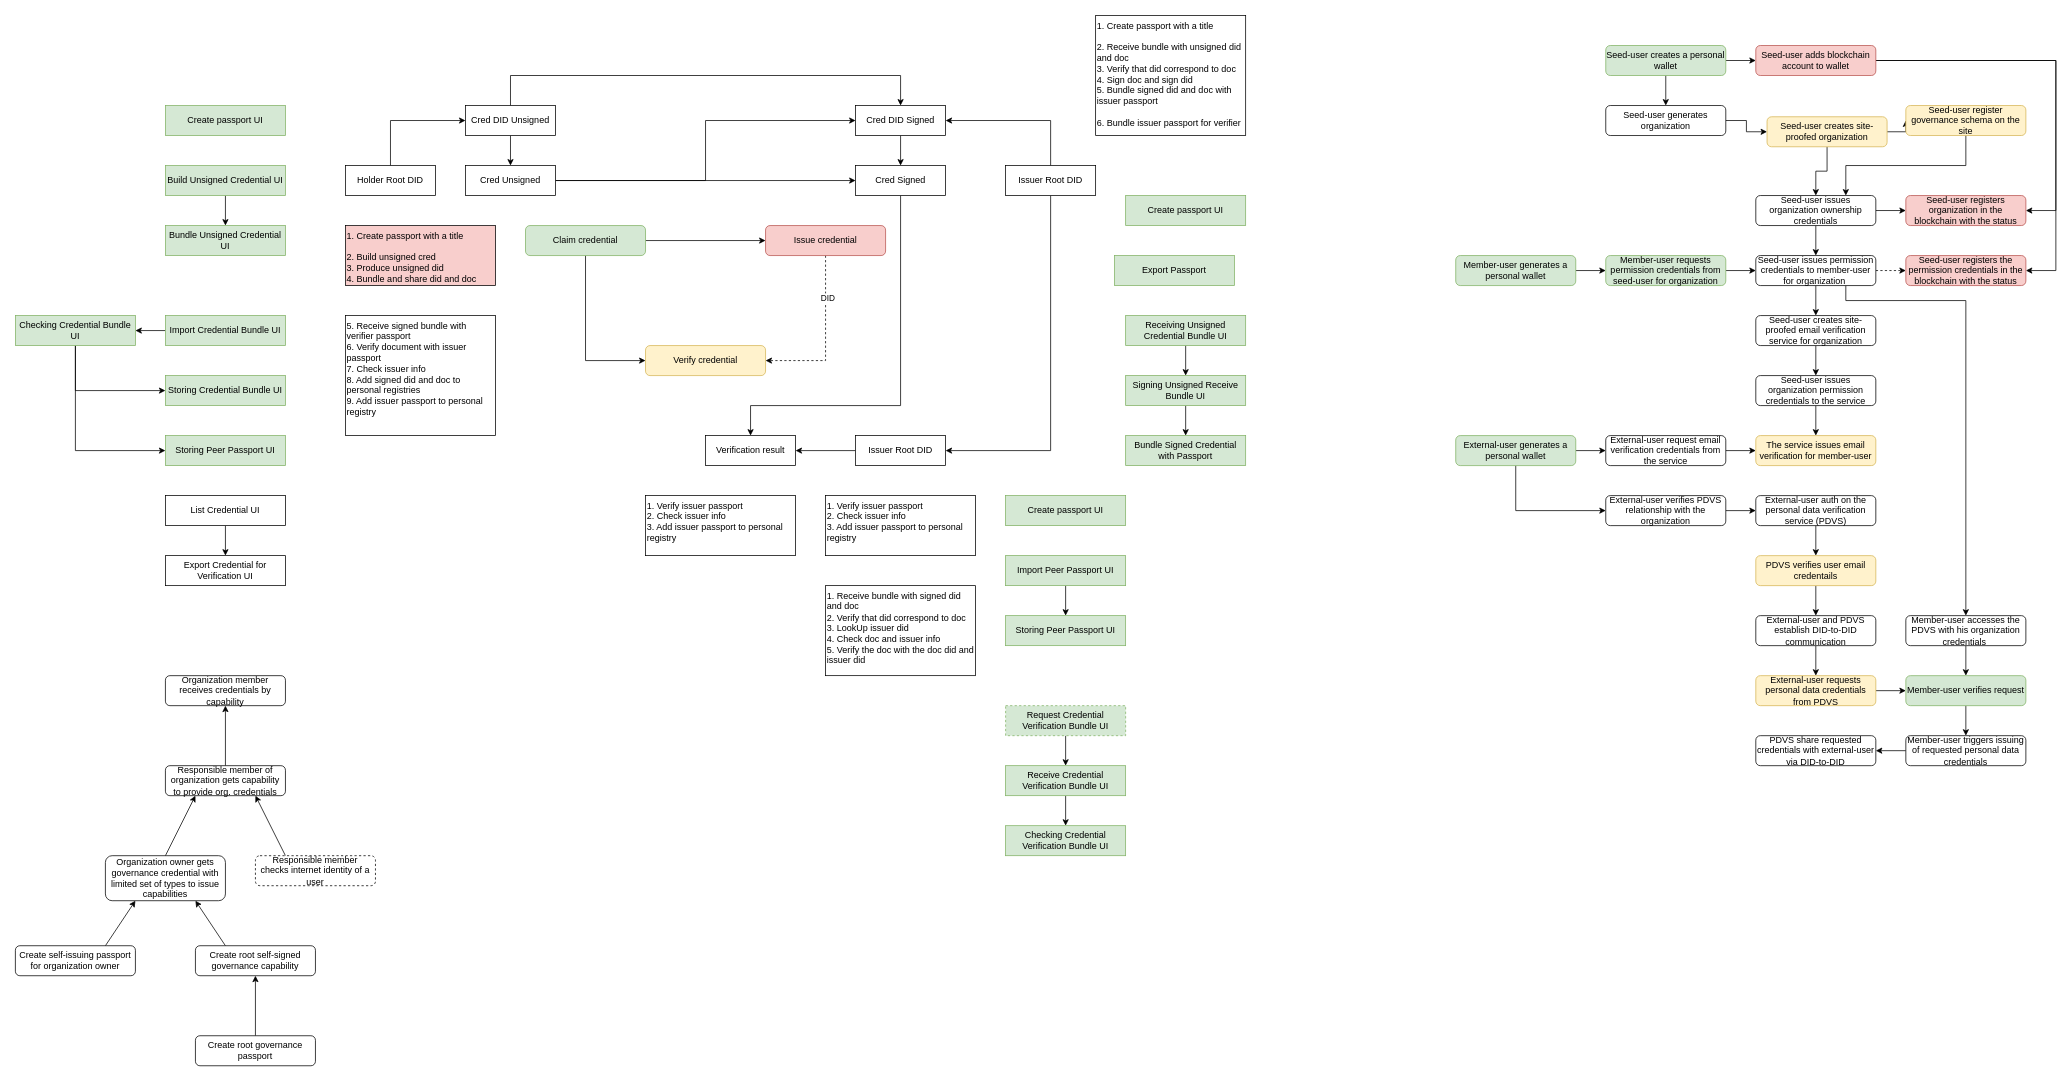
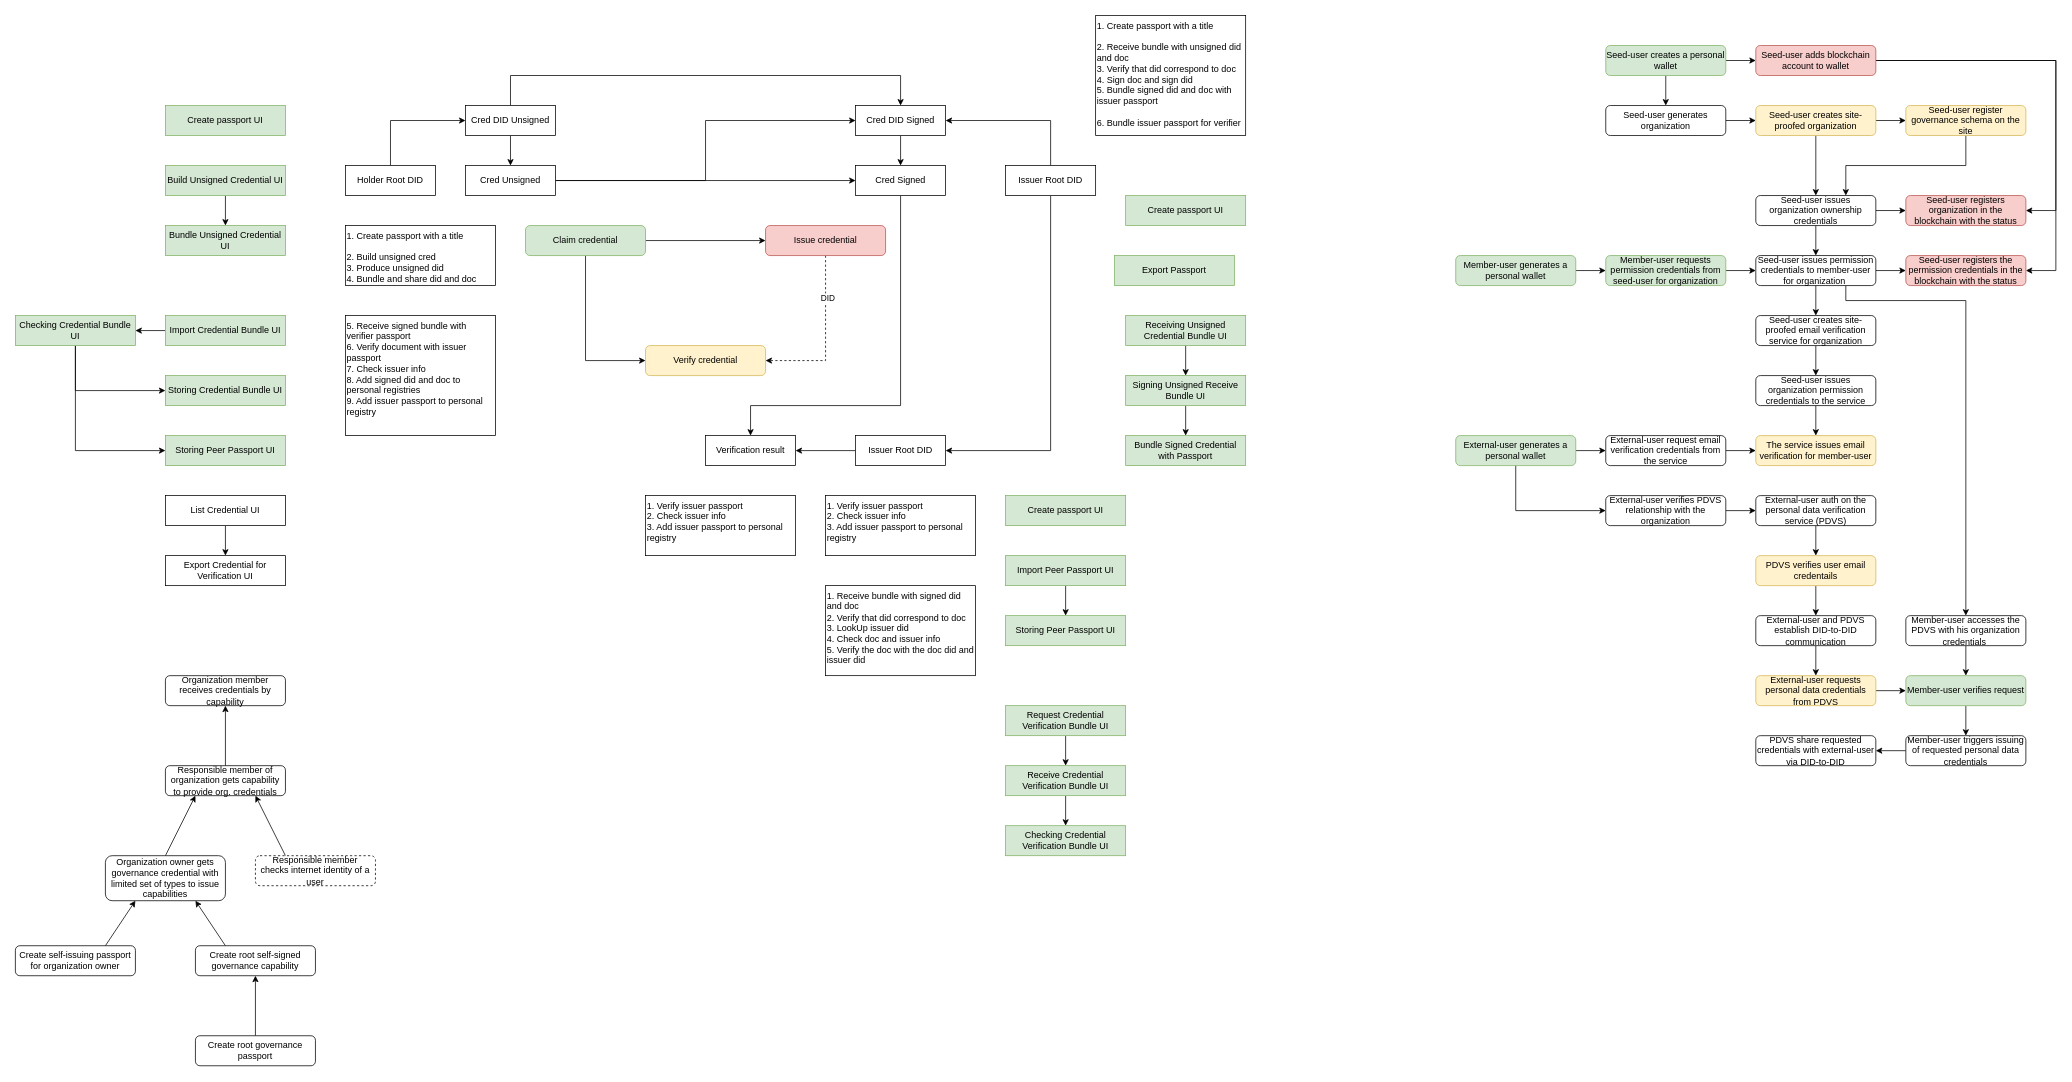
node "Seed-user creates site-proofed organization": moved (1827, 132) -> (1815, 120)
node "1. Create passport with a title 2. Build unsigned cred 3. Produce unsigned did 4. Bundle and share did and doc": fillcolor #f8cecc -> #ffffff
edge "Seed-user issues permission credentials to member-user for organization" -> "Seed-user registers the permission credentials in the blockchain with the status": style dashed -> solid
node "Request Credential Verification Bundle UI": style dashed -> solid
